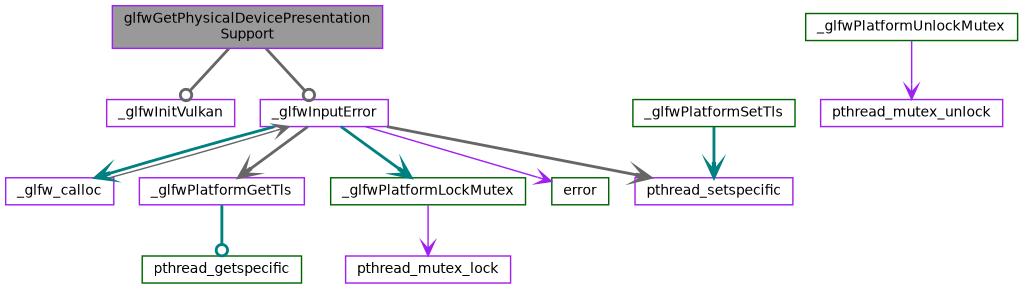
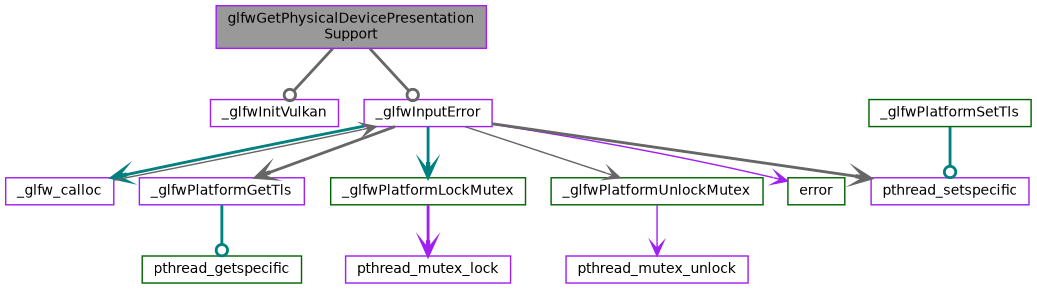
edge "_glfwPlatformSetTls" -> "pthread_setspecific": arrowhead vee -> odot
edge "_glfwInputError" -> "_glfwPlatformUnlockMutex": added
edge "_glfwPlatformLockMutex" -> "pthread_mutex_lock": style solid -> bold
